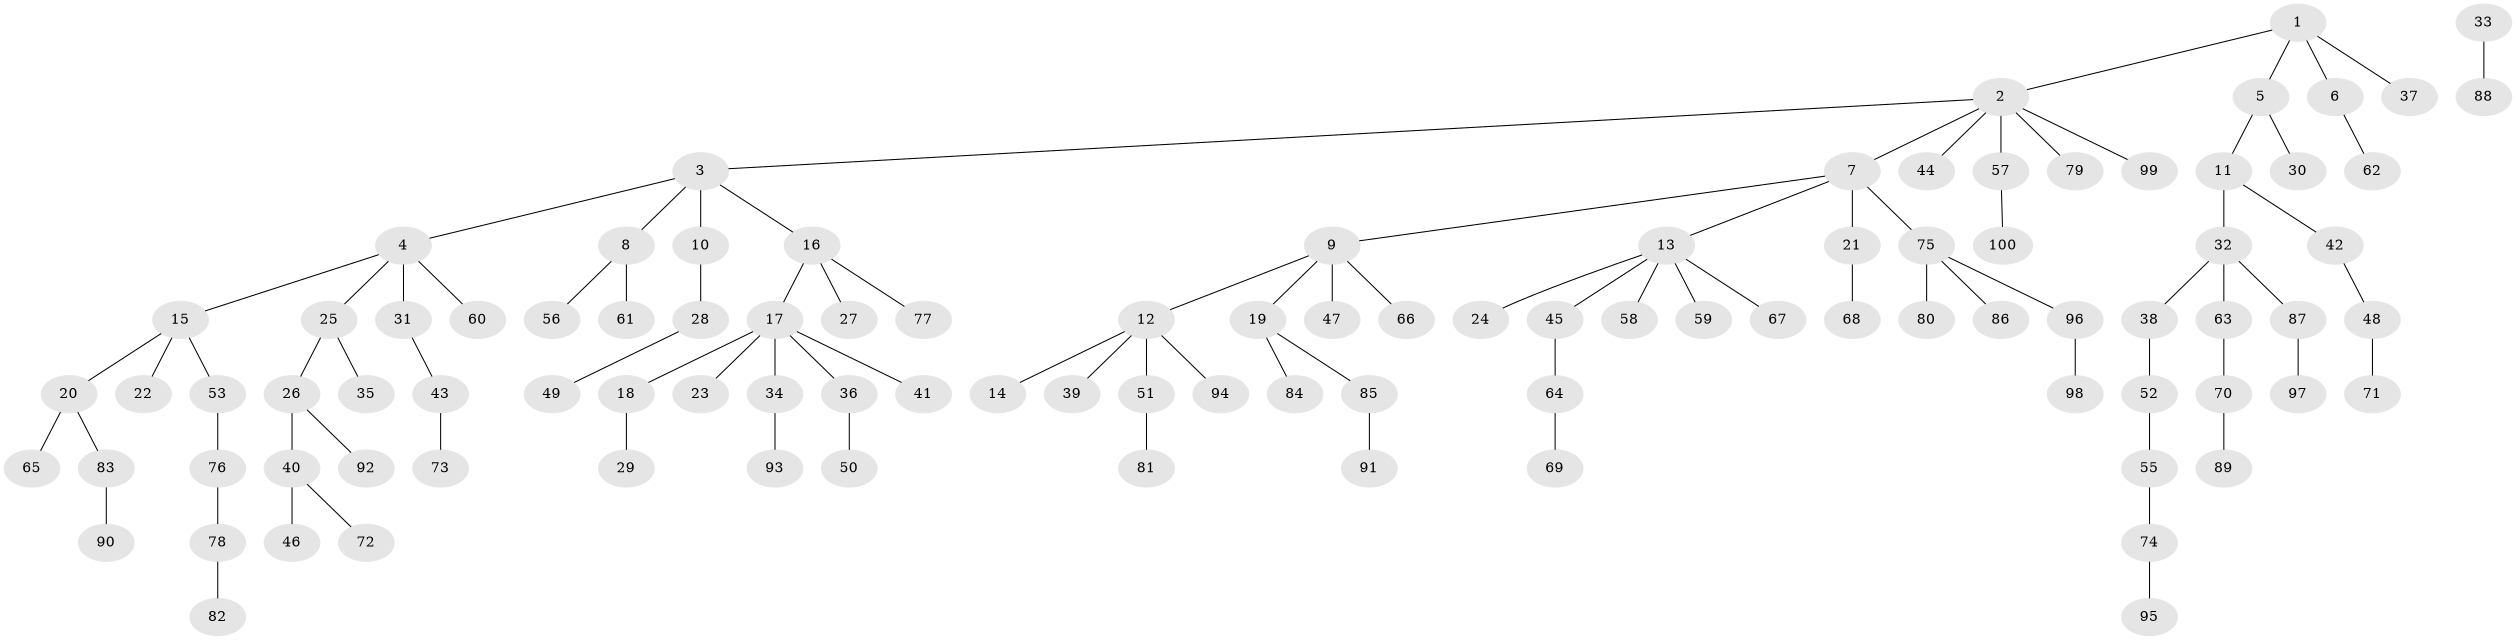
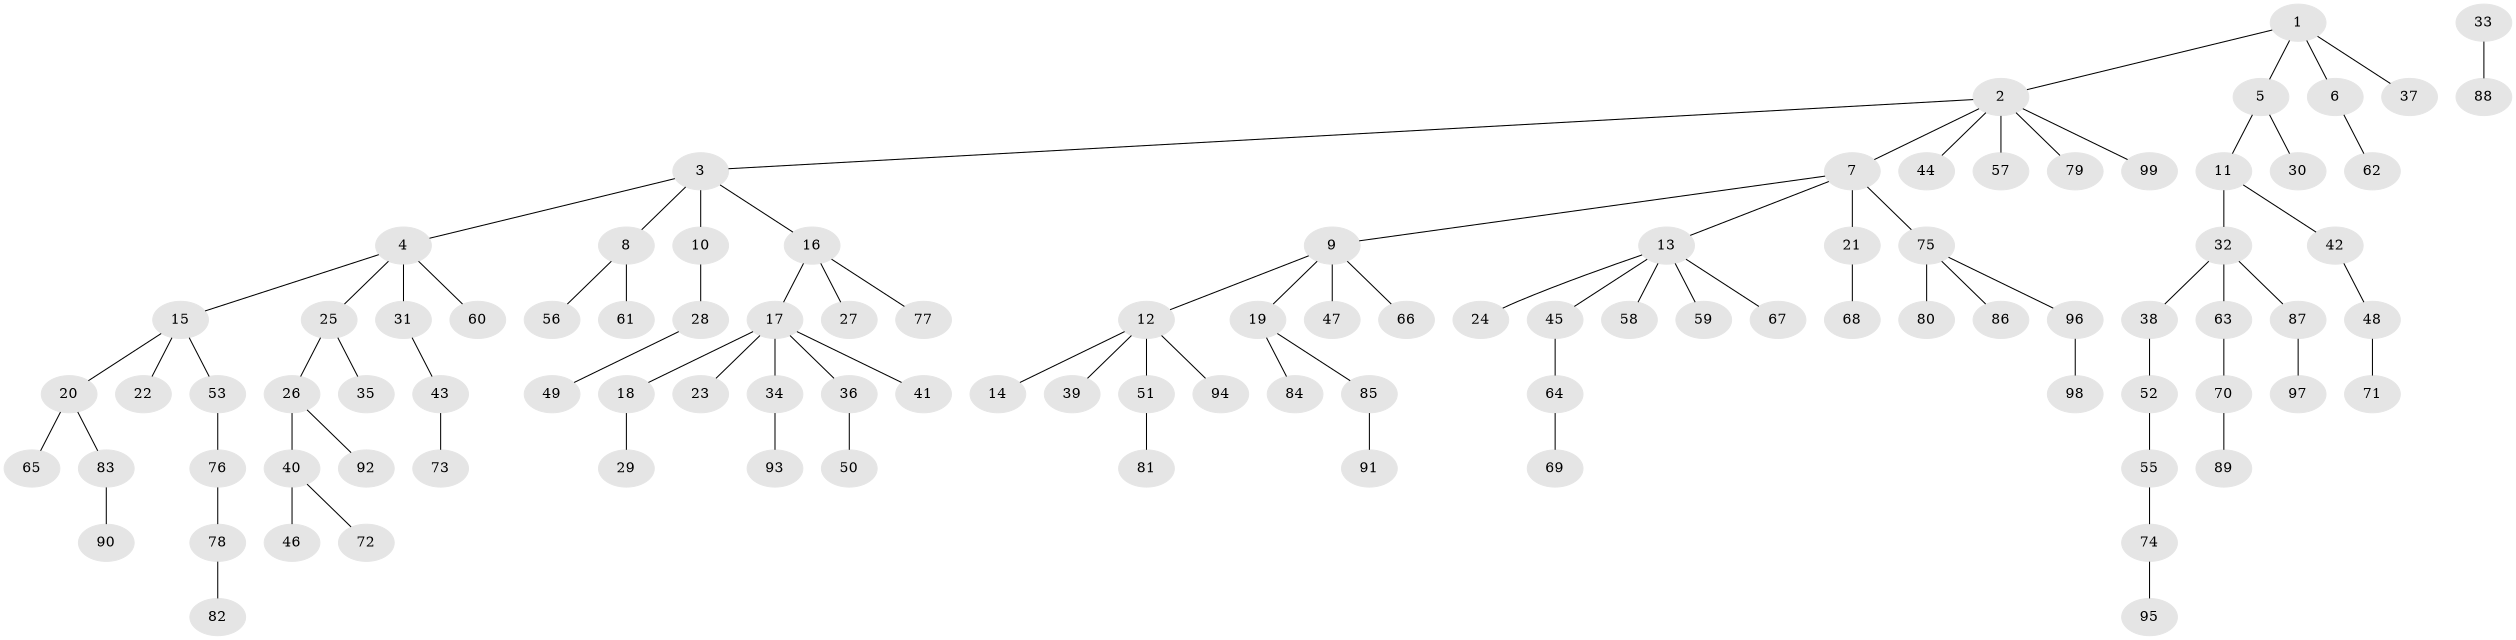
node "100": removed
